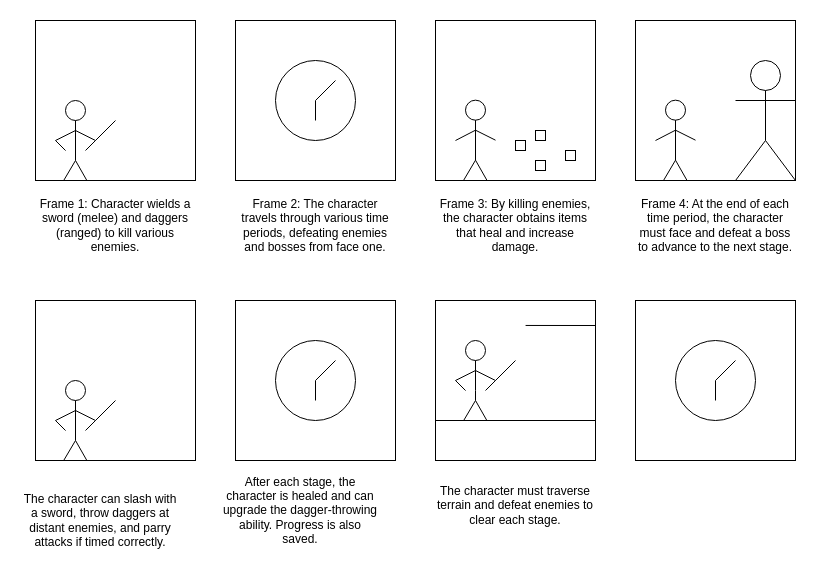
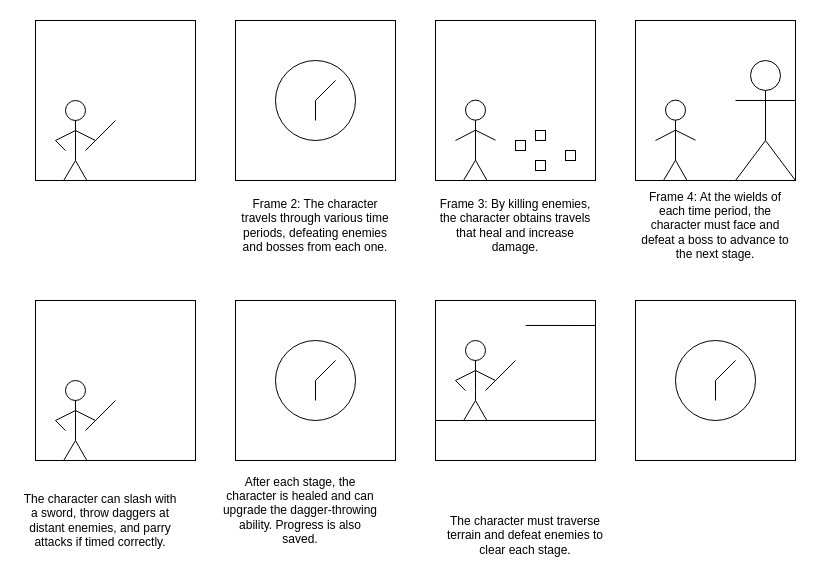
node "Frame 1: Character wields a sword (melee) and daggers (ranged) to kill various enemies.": removed
node "Frame 2: The character travels through various time periods, defeating enemies and bosses from face one.": label "Frame 2: The character travels through various time periods, defeating enemies and bosses from face one." -> "Frame 2: The character travels through various time periods, defeating enemies and bosses from each one."
node "Frame 3: By killing enemies, the character obtains items that heal and increase damage.": label "Frame 3: By killing enemies, the character obtains items that heal and increase damage." -> "Frame 3: By killing enemies, the character obtains travels that heal and increase damage."
node "Frame 4: At the end of each time period, the character must face and defeat a boss to advance to the next stage.": label "Frame 4: At the end of each time period, the character must face and defeat a boss to advance to the next stage." -> "Frame 4: At the wields of each time period, the character must face and defeat a boss to advance to the next stage."
node "The character must traverse terrain and defeat enemies to clear each stage.": moved (516, 506) -> (526, 536)
